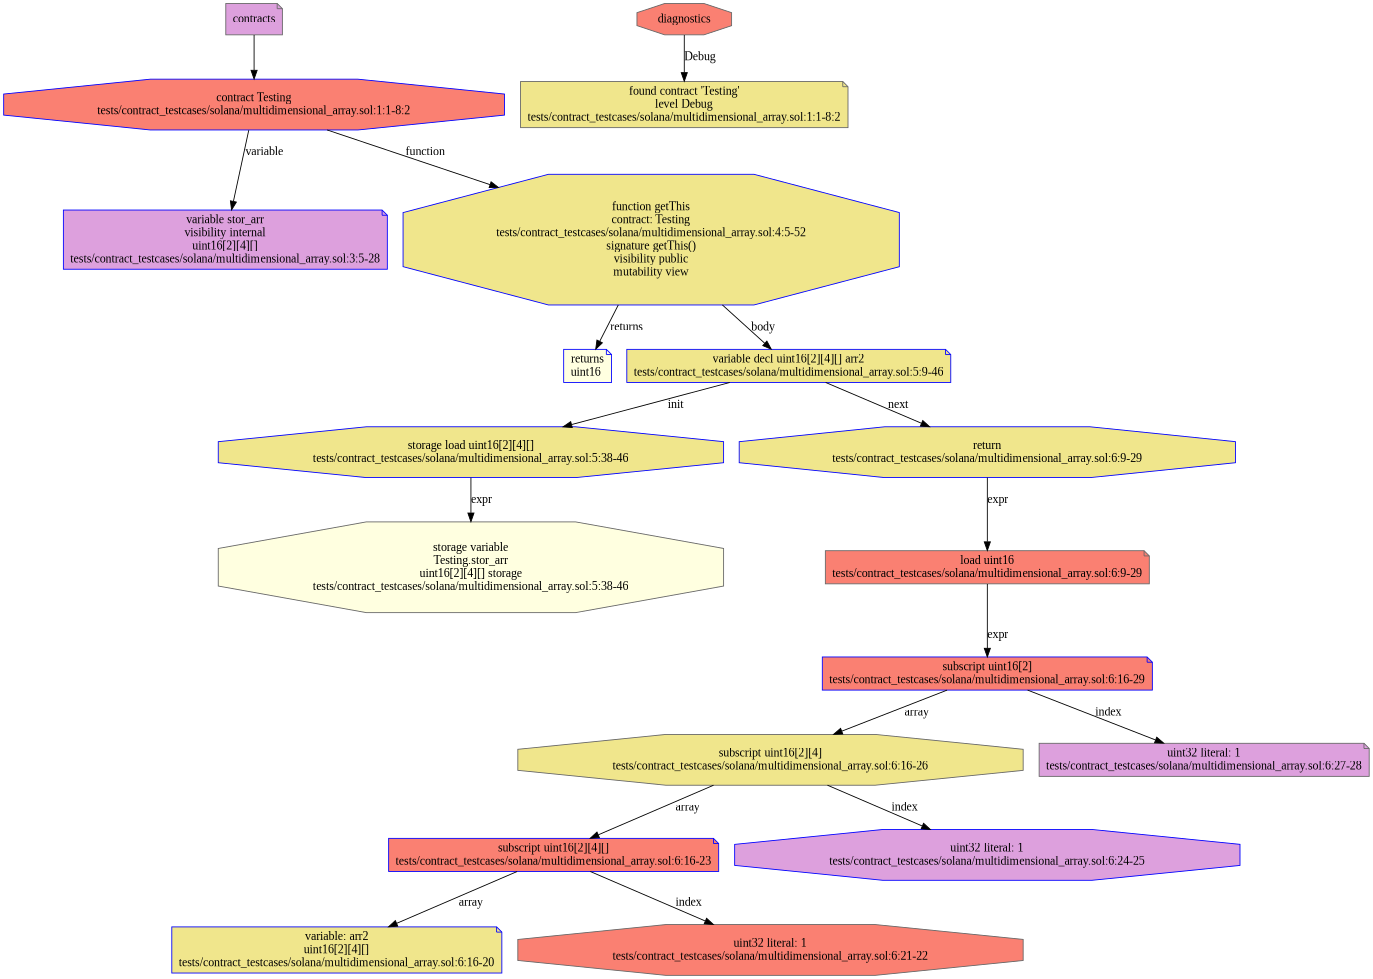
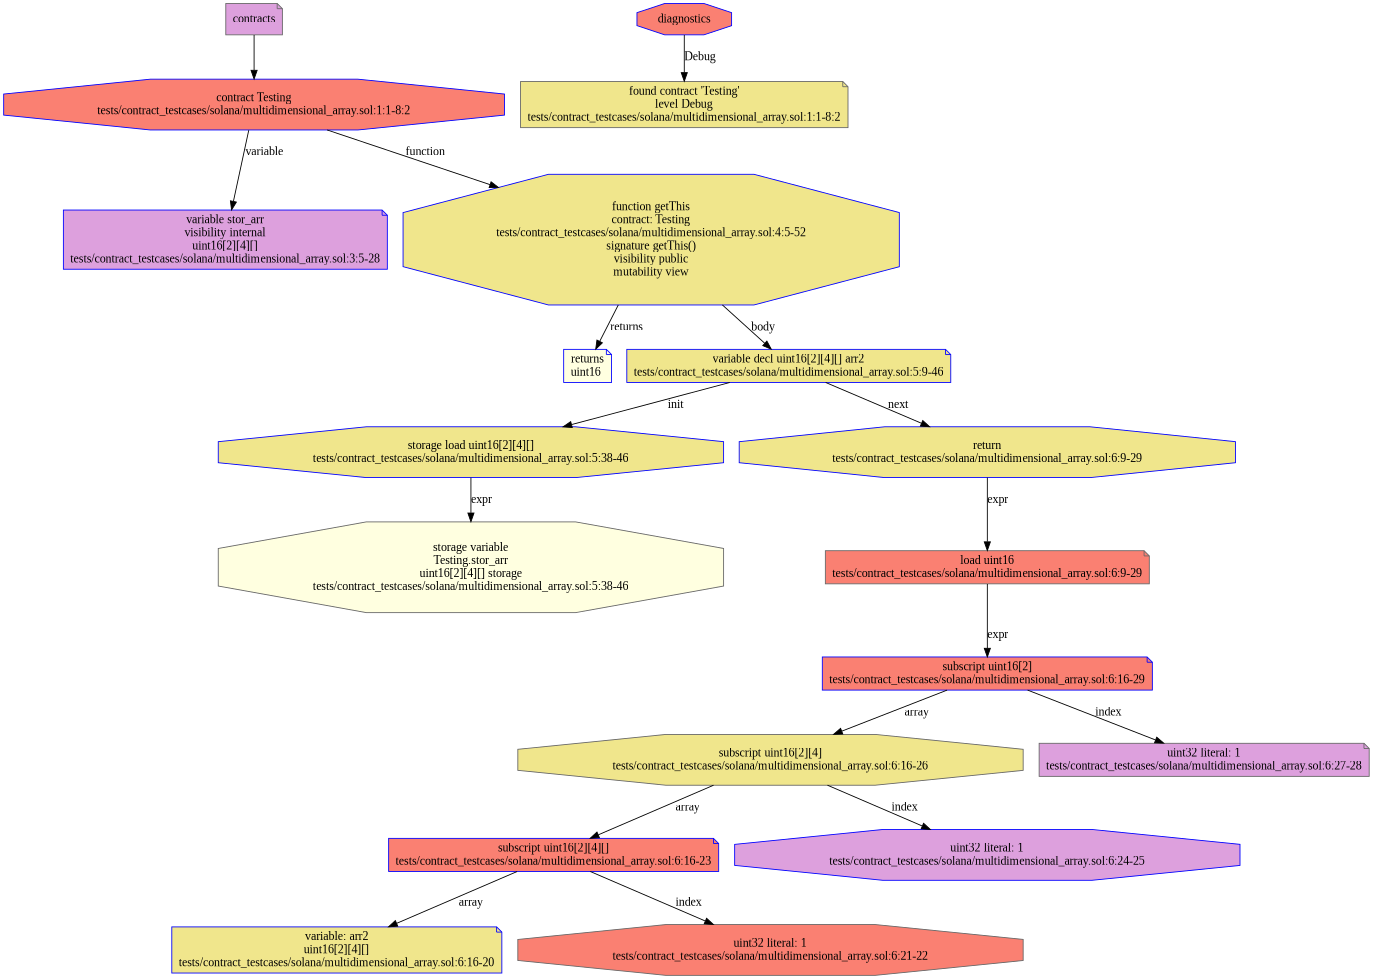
node "diagnostics": color gray40 -> blue
